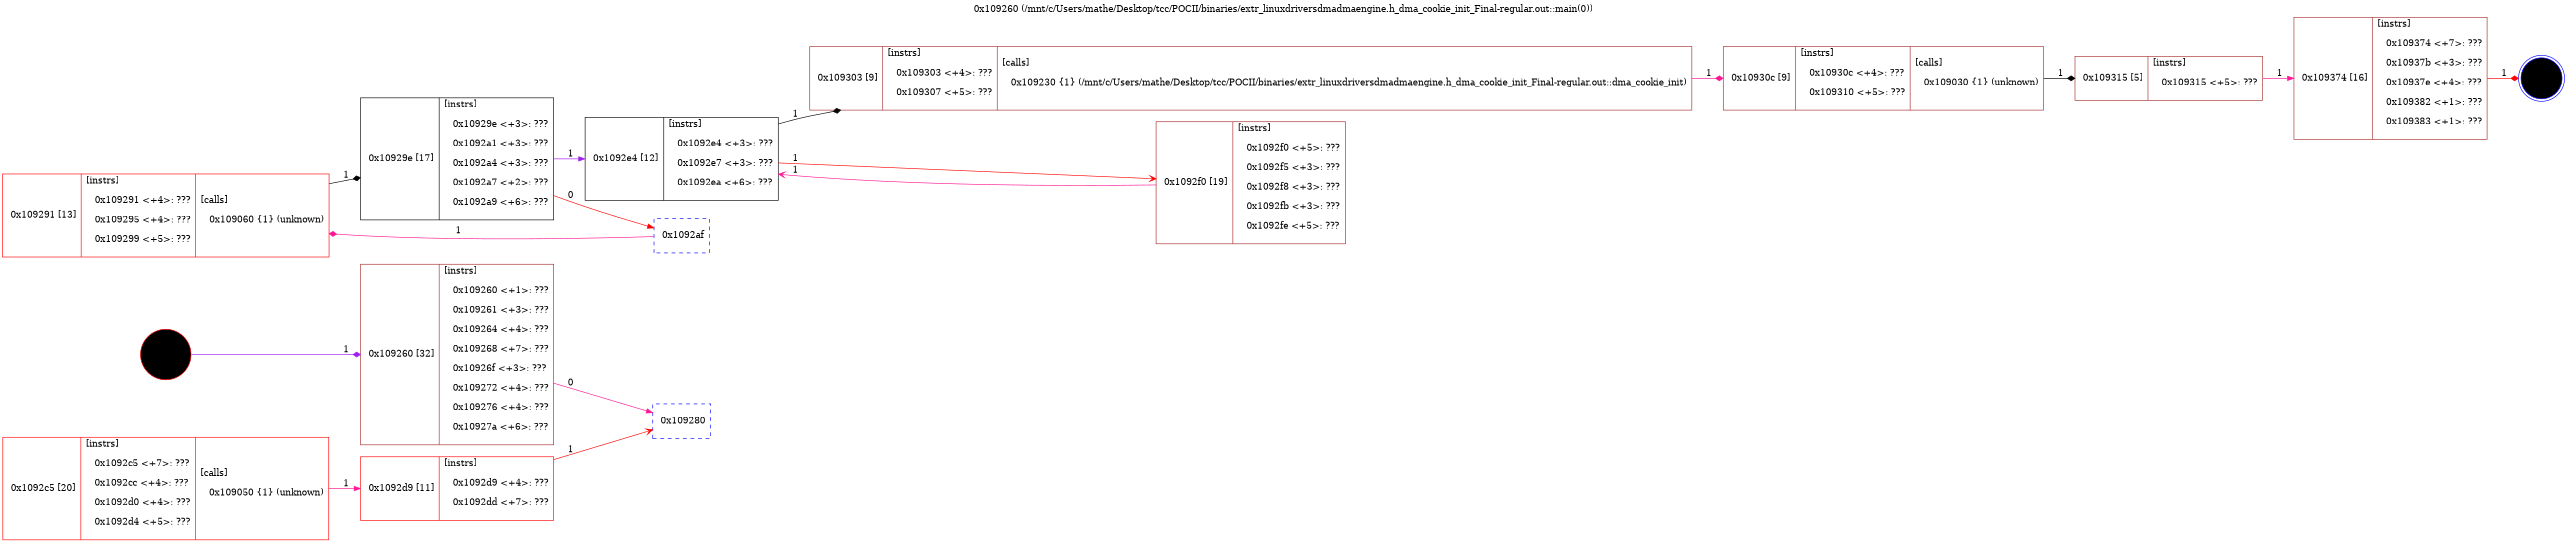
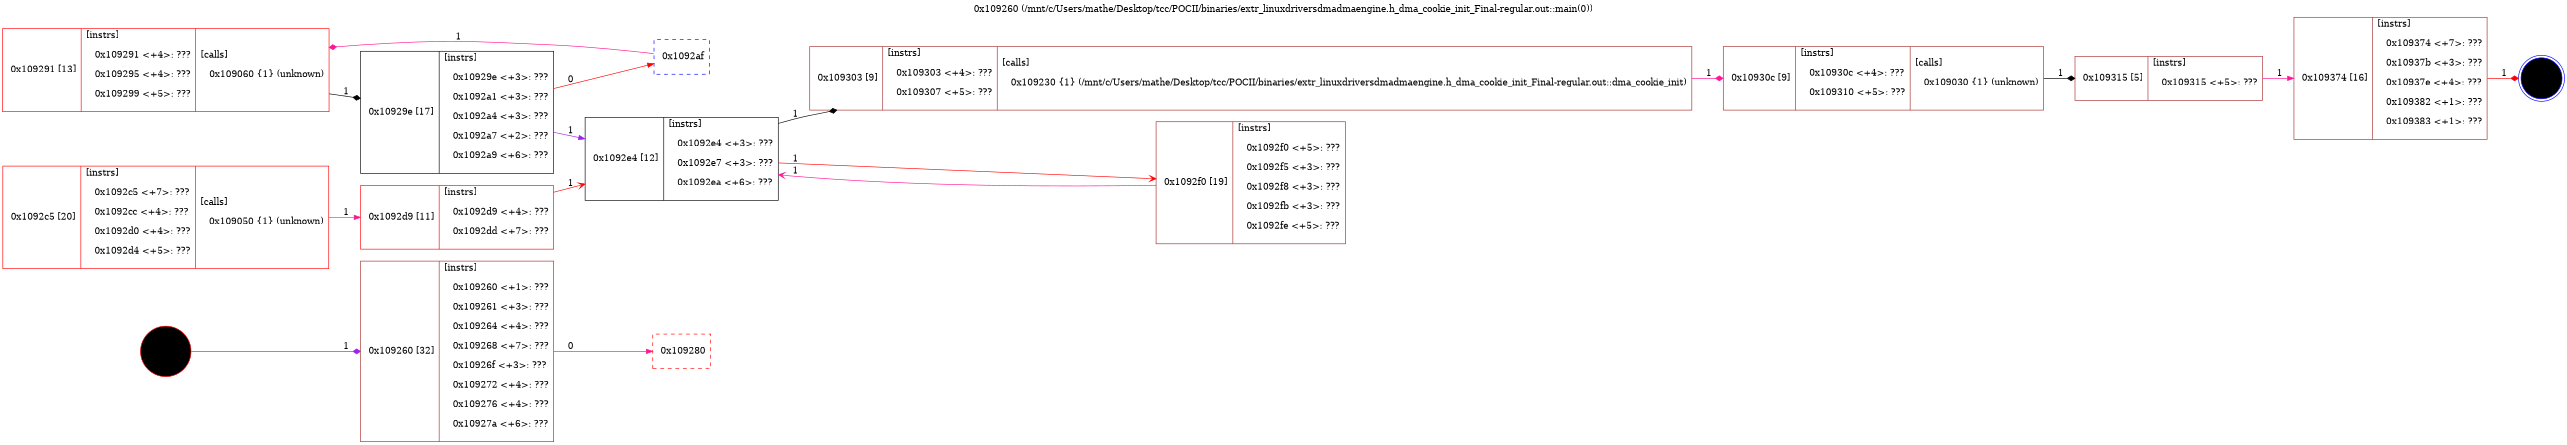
node "0x109280": color blue -> red
edge "0x1092d9 [11]" -> "0x109280": now "0x1092d9 [11]" -> "0x1092e4 [12]"
